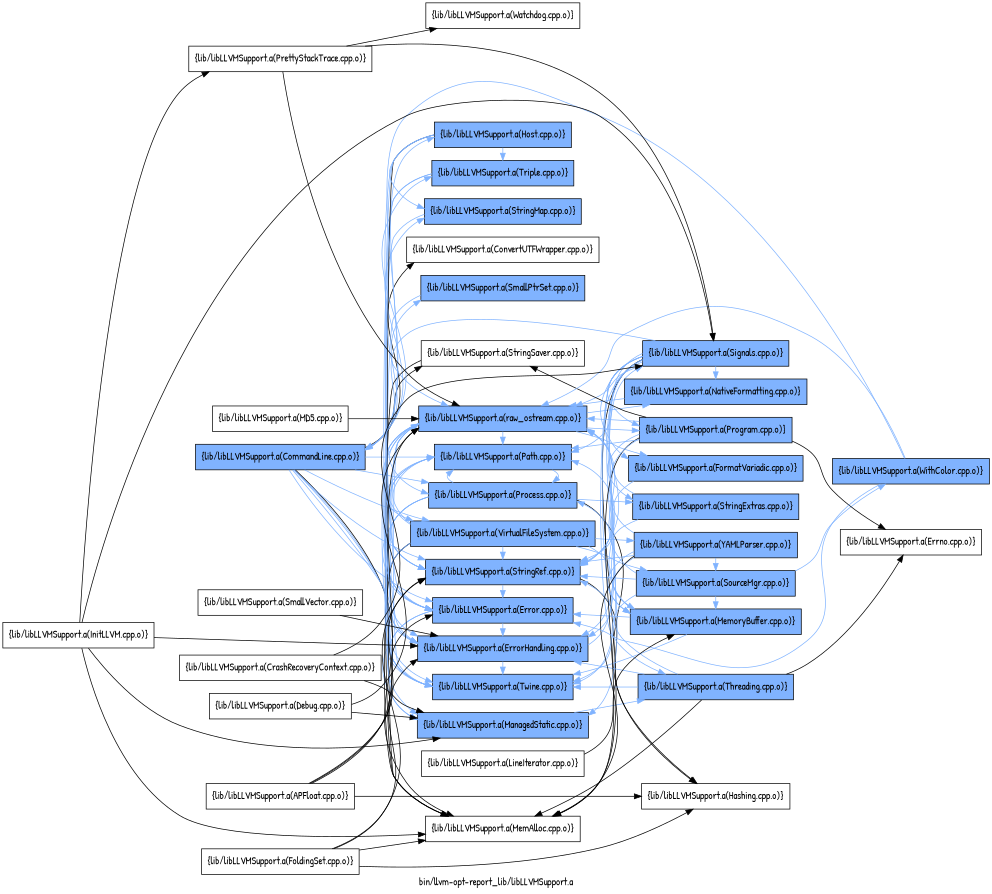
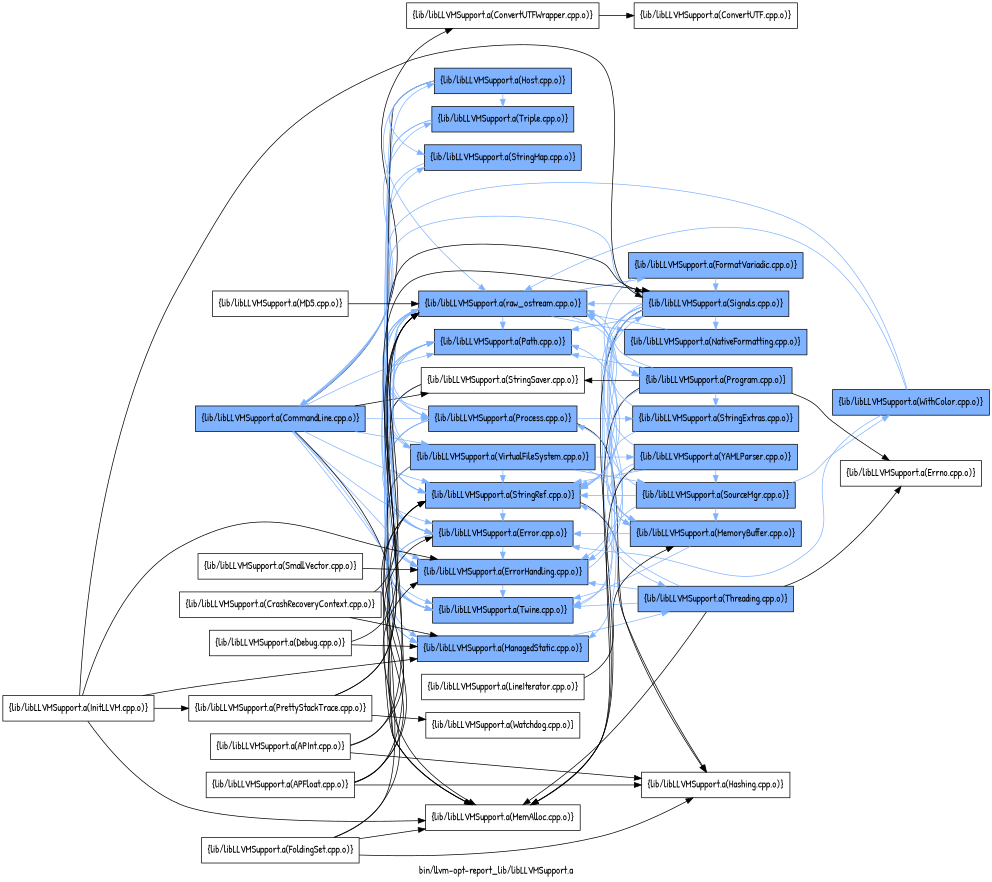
node "{lib/libLLVMSupport.a(ConvertUTF.cpp.o)}": added
node "{lib/libLLVMSupport.a(SmallPtrSet.cpp.o)}": removed
edge "{lib/libLLVMSupport.a(Signals.cpp.o)}" -> "{lib/libLLVMSupport.a(FormatVariadic.cpp.o)}": reversed
edge "{lib/libLLVMSupport.a(VirtualFileSystem.cpp.o)}" -> "{lib/libLLVMSupport.a(Error.cpp.o)}": now "{lib/libLLVMSupport.a(StringSaver.cpp.o)}" -> "{lib/libLLVMSupport.a(Error.cpp.o)}"
node "{lib/libLLVMSupport.a(APInt.cpp.o)}": added
